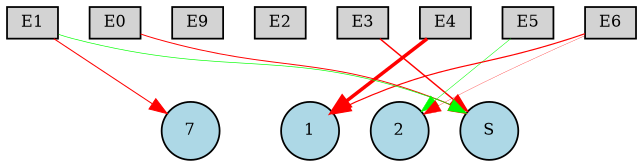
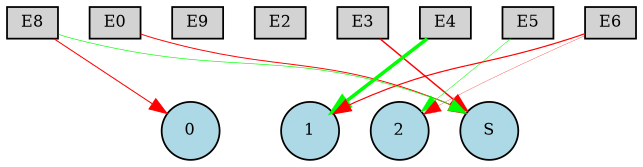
node "E1": label "E1" -> "E8"
edge "E4" -> "1": color red -> green
node "7": label "7" -> "0"
